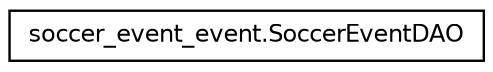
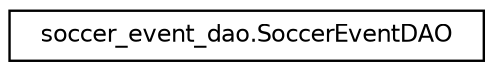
node "soccer_event_event.SoccerEventDAO": label "soccer_event_event.SoccerEventDAO" -> "soccer_event_dao.SoccerEventDAO"
